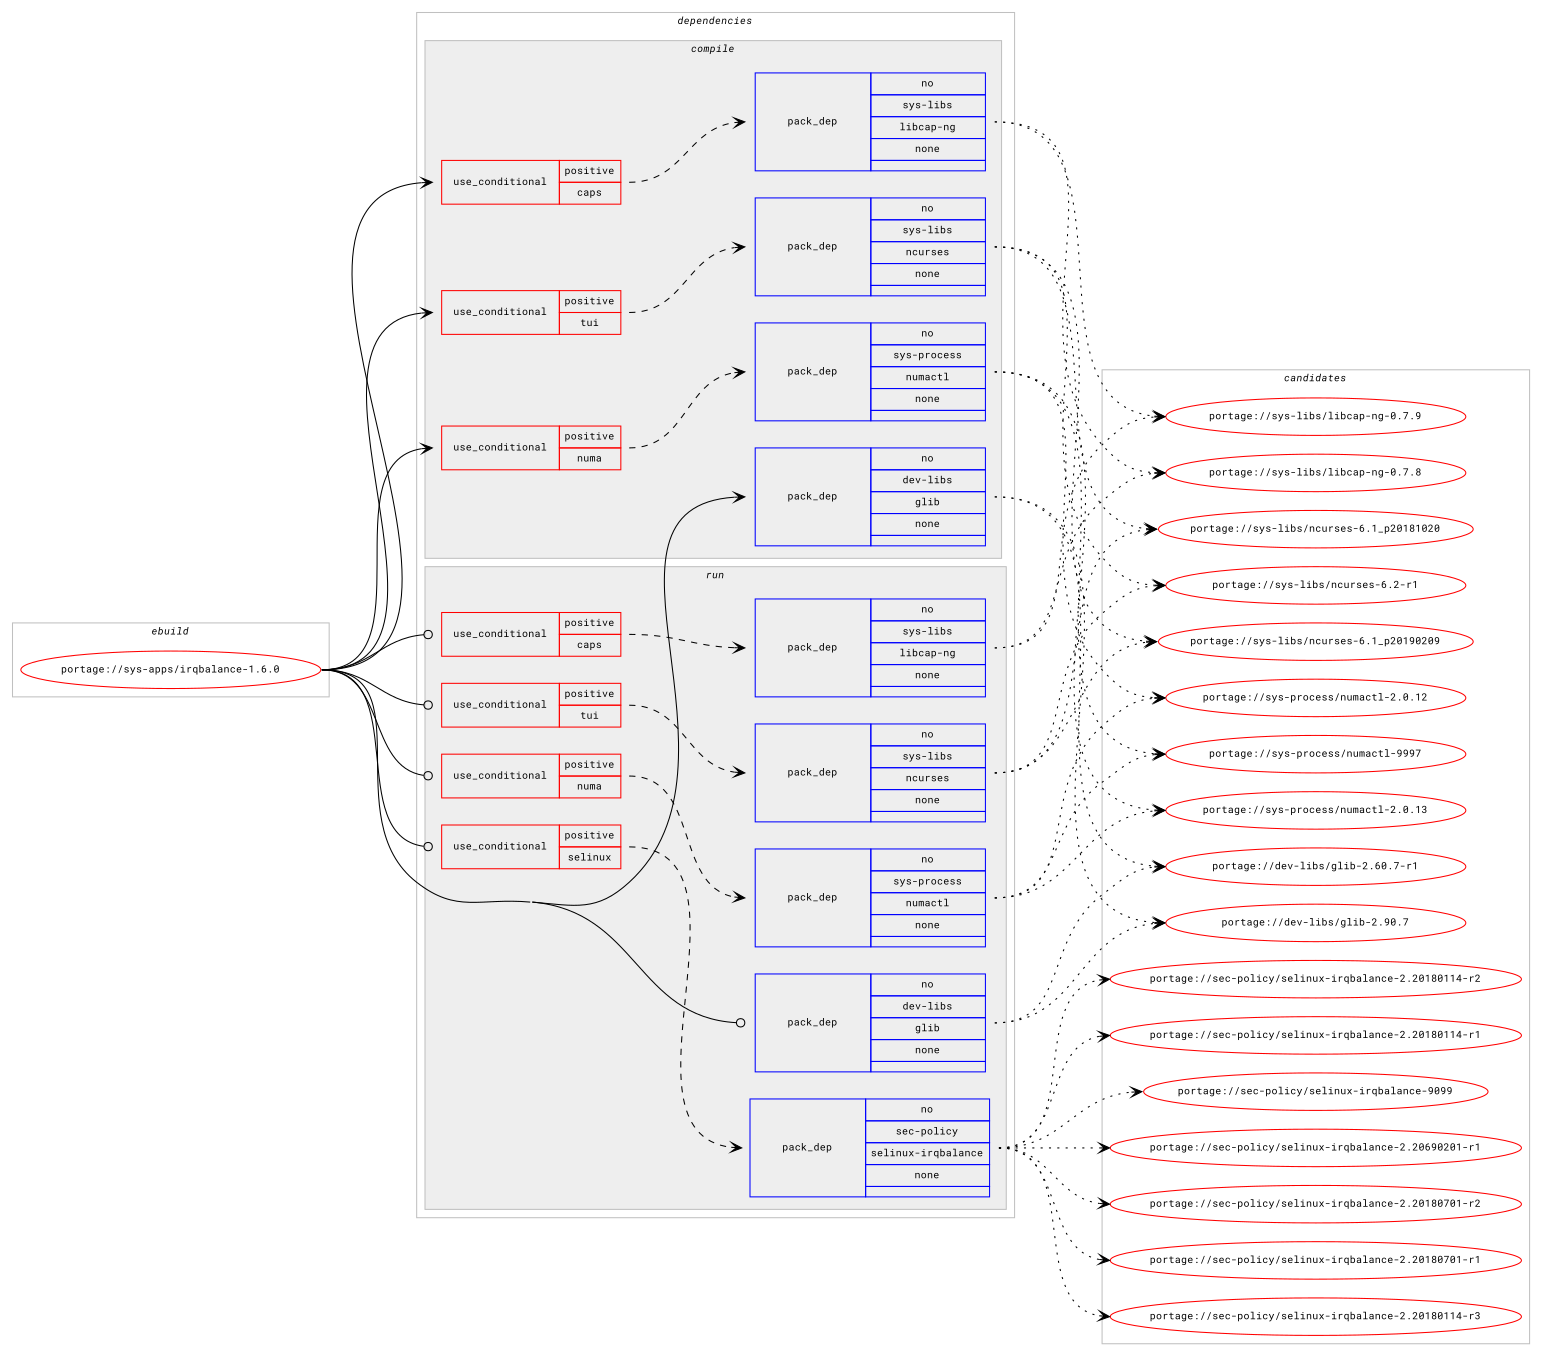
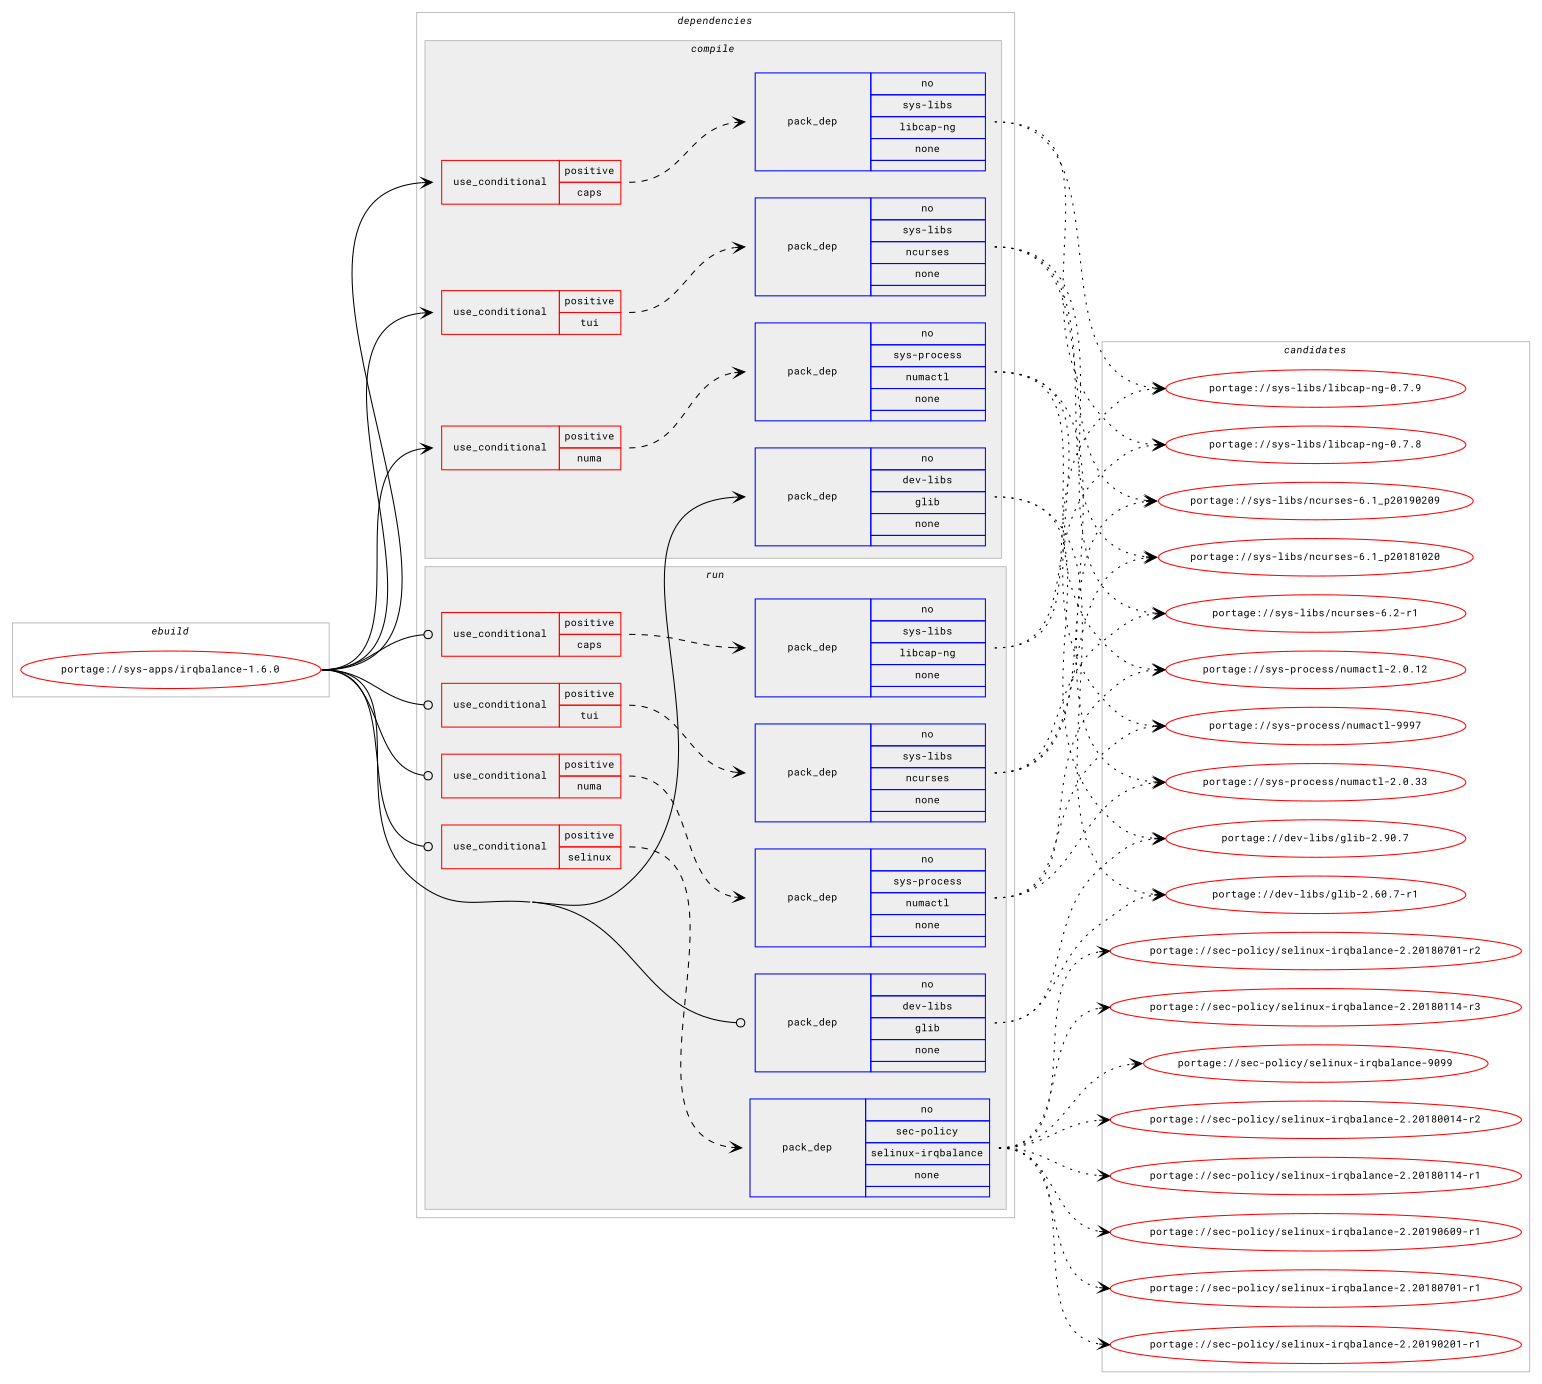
node "portage://sys-process/numactl-2.0.13": label "portage://sys-process/numactl-2.0.13" -> "portage://sys-process/numactl-2.0.33"
node "portage://sec-policy/selinux-irqbalance-2.20180114-r2": label "portage://sec-policy/selinux-irqbalance-2.20180114-r2" -> "portage://sec-policy/selinux-irqbalance-2.20180014-r2"
node "portage://sec-policy/selinux-irqbalance-2.20690201-r1": label "portage://sec-policy/selinux-irqbalance-2.20690201-r1" -> "portage://sec-policy/selinux-irqbalance-2.20190201-r1"
node "portage://sec-policy/selinux-irqbalance-2.20190609-r1": added
